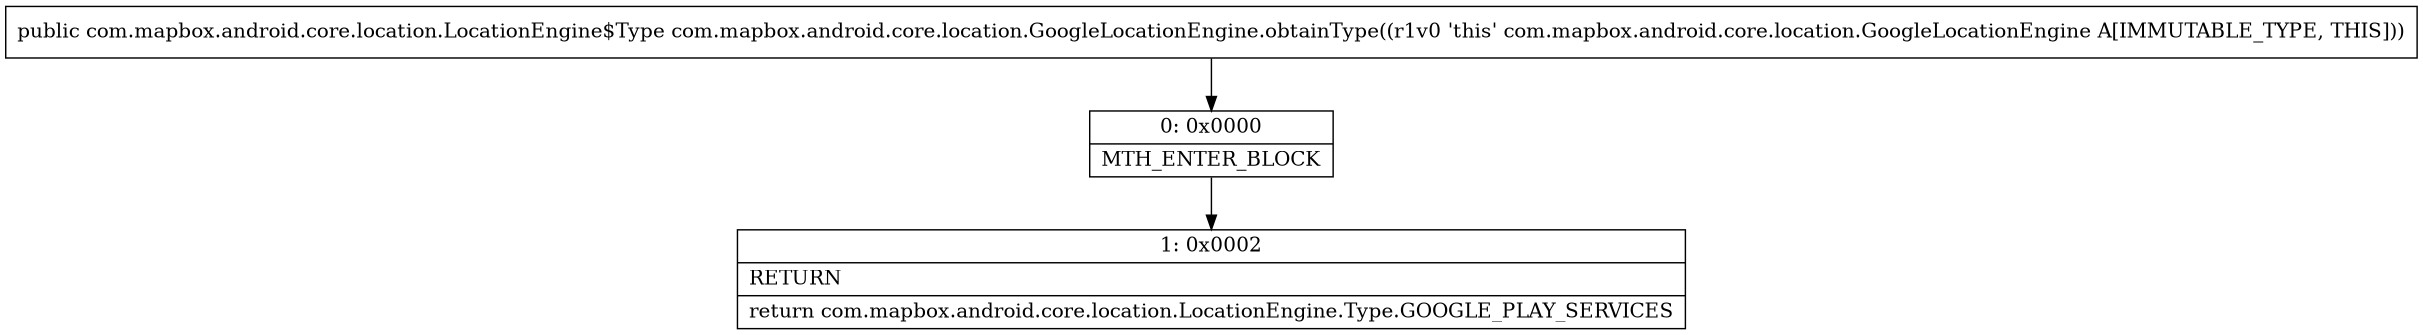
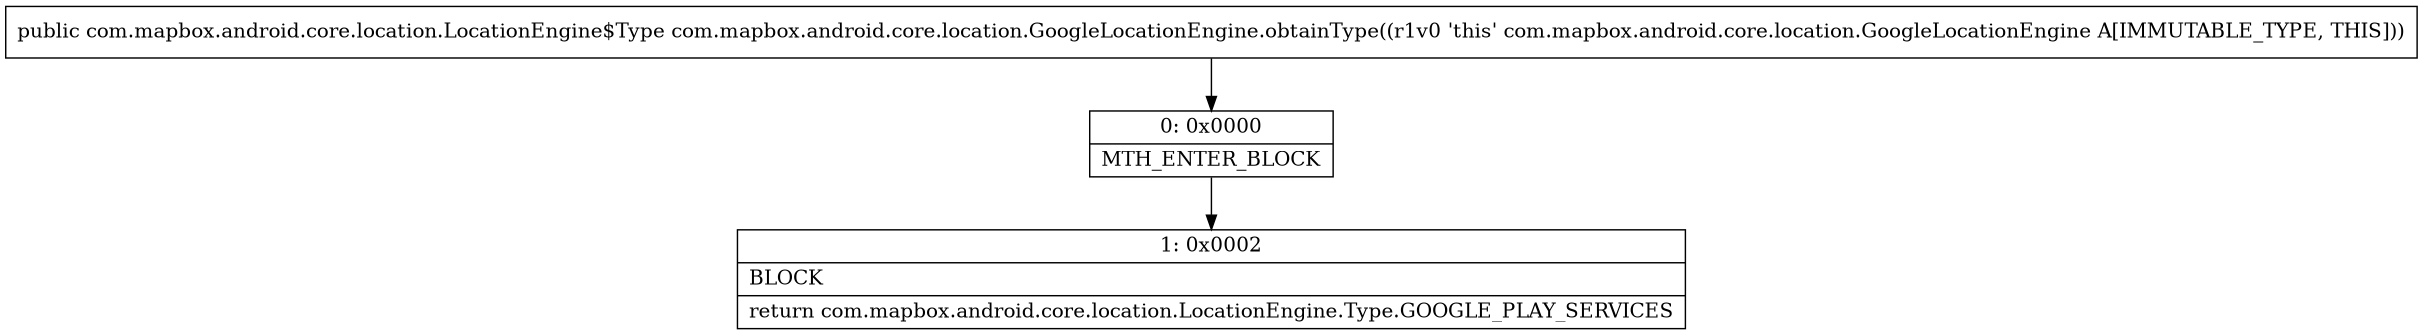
node "1: 0x0002": text "RETURN" -> "BLOCK"
